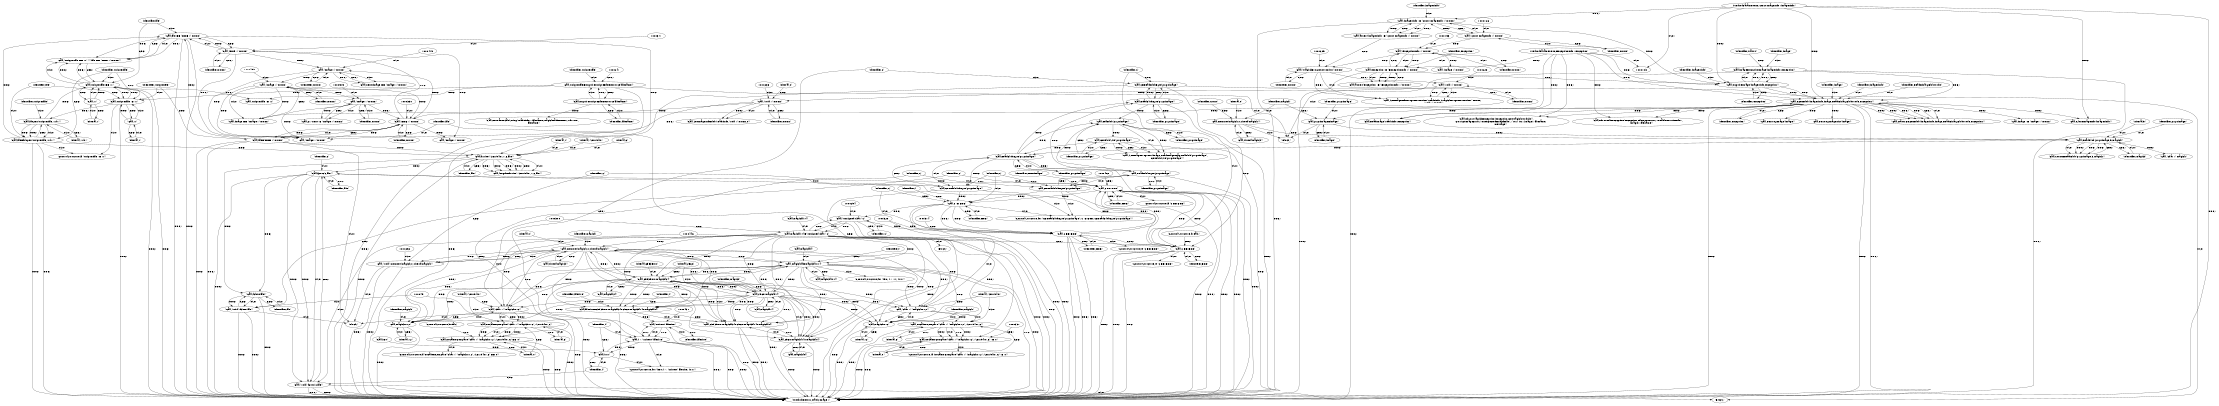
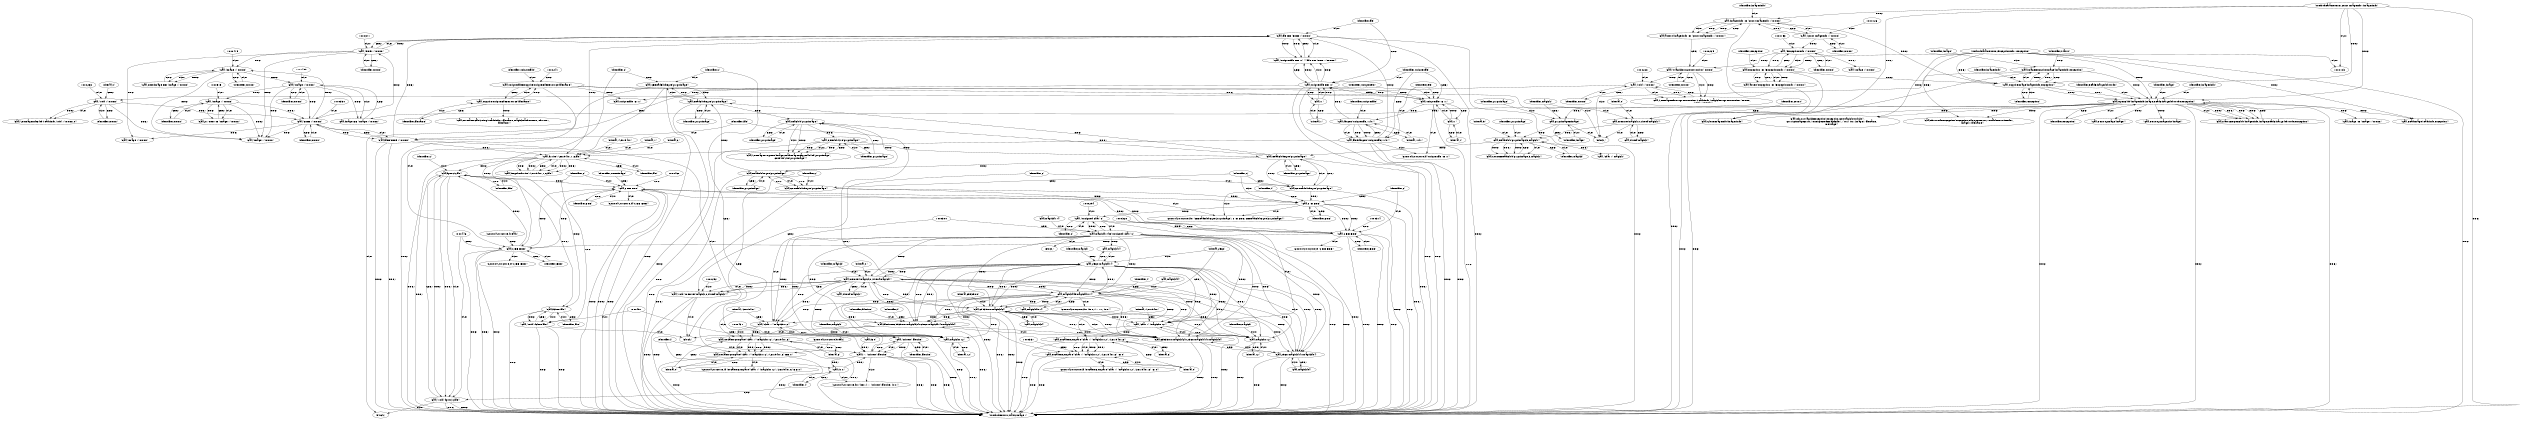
edge "(Identifier,status)" -> "(Call,image=AcquireImage(image_info,exception))": label "CFG: " -> "DDG: "
edge "(Call,magick[17]=(unsigned char) c)" -> "(Call,256L*magick[1])": now "(Call,magick[17]=(unsigned char) c)" -> "(Call,magick[1])"
edge "(Call,i=0)" -> "(Call,i++)": now "(Call,i=0)" -> "(Call,i < (ssize_t) filesize)"
